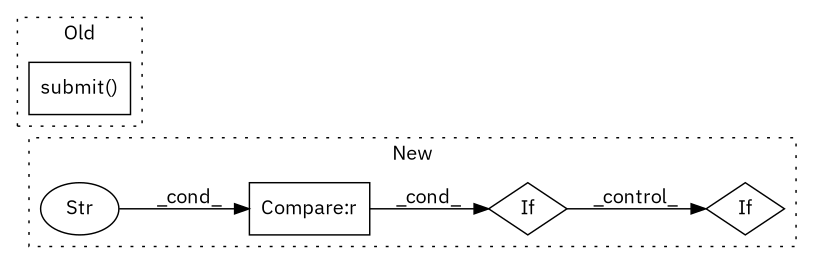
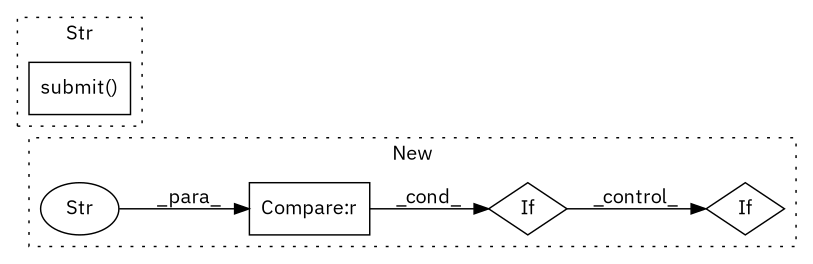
cluster "Old": label "Old" -> "Str"
edge "Str" -> "Compare:r": label "_cond_" -> "_para_"
